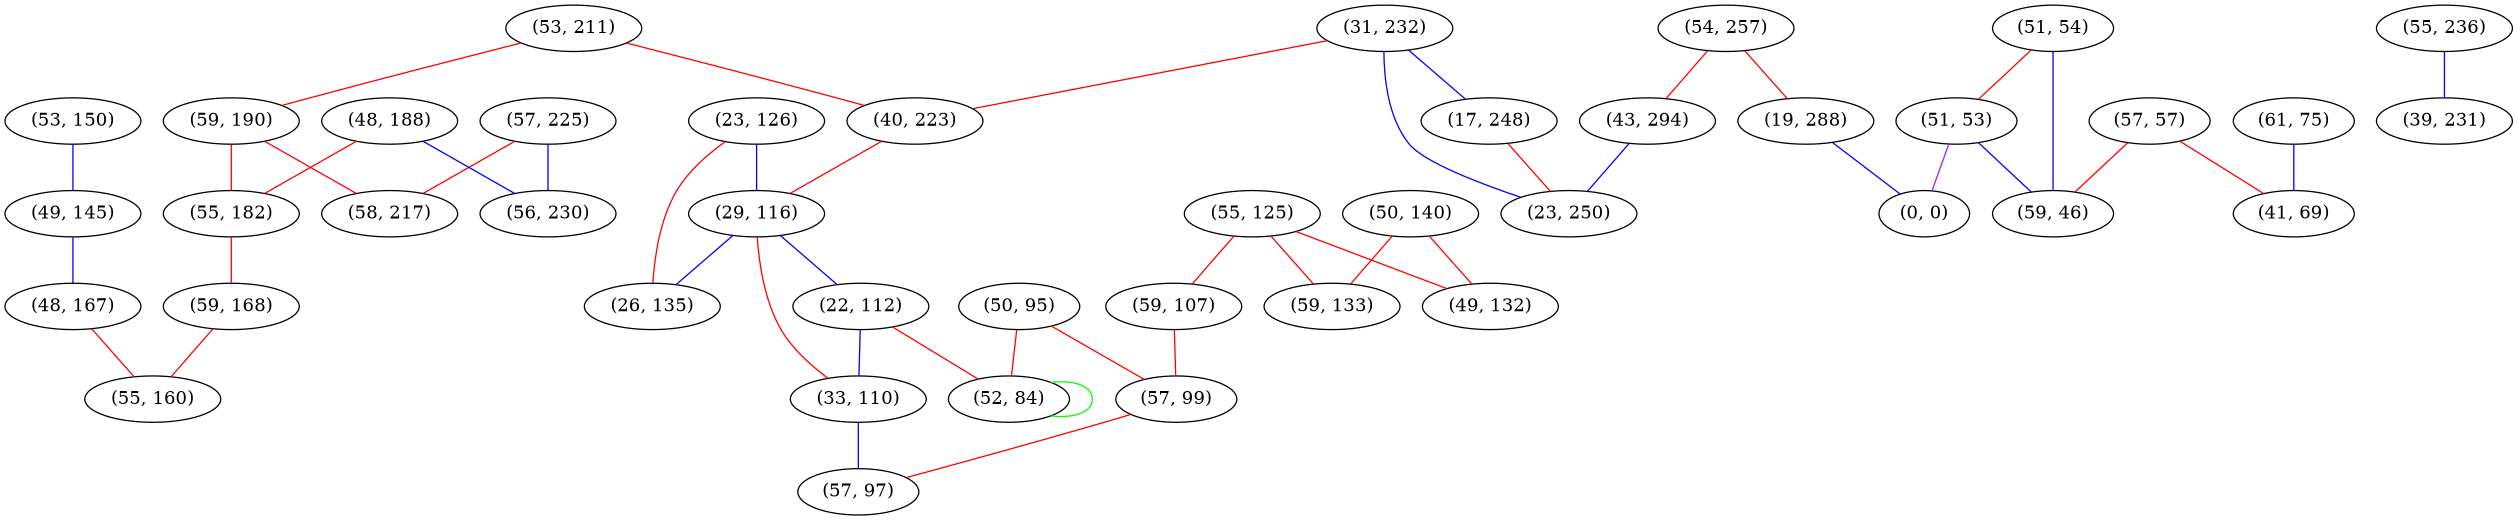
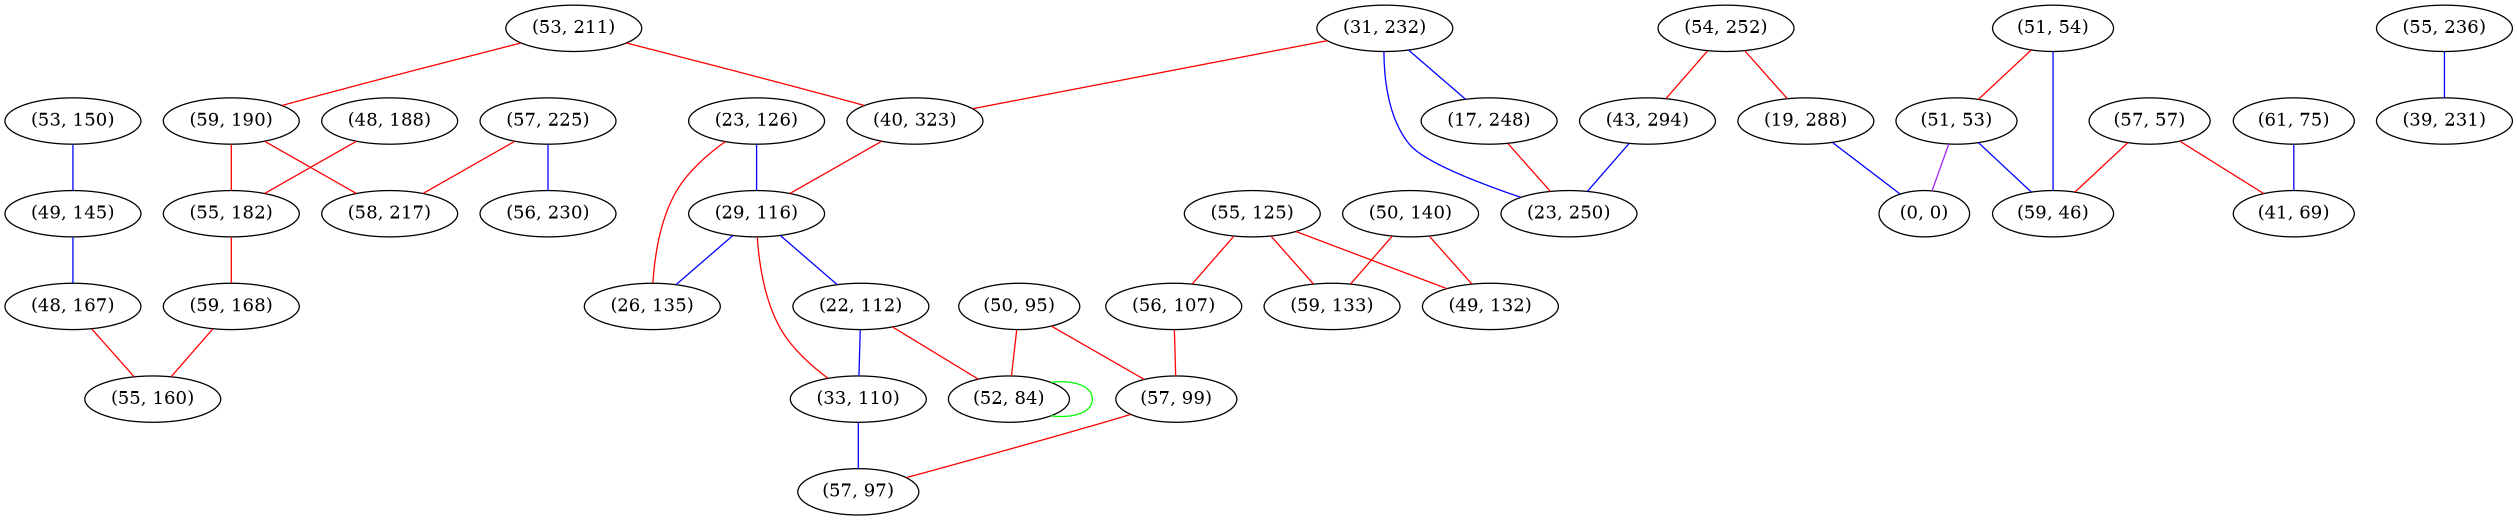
node "(54, 257)": label "(54, 257)" -> "(54, 252)"
node "(40, 223)": label "(40, 223)" -> "(40, 323)"
edge "(48, 188)" -- "(56, 230)": removed
node "(59, 107)": label "(59, 107)" -> "(56, 107)"
